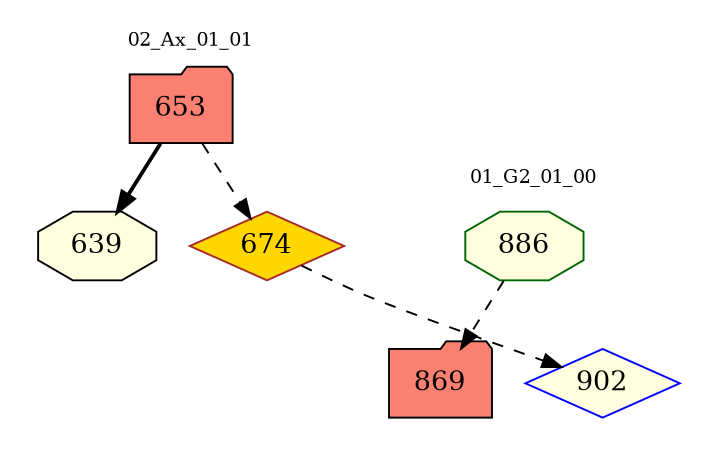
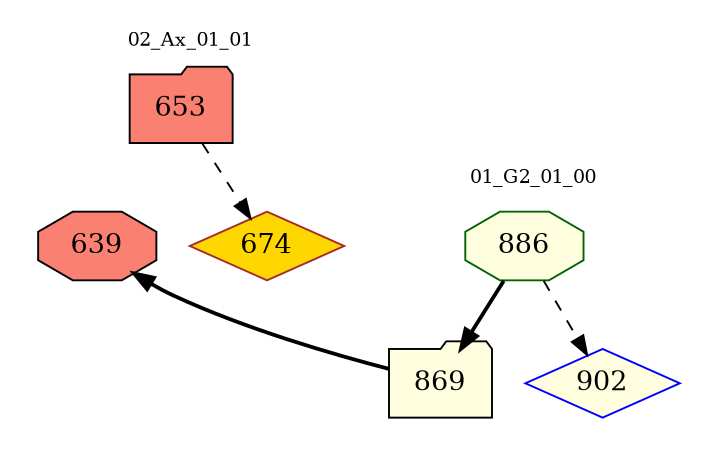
edge "653" -> "639": now "869" -> "639"
node "639": fillcolor lightyellow -> salmon
edge "886" -> "869": style dashed -> bold
edge "674" -> "902": now "886" -> "902"
node "869": fillcolor salmon -> lightyellow
